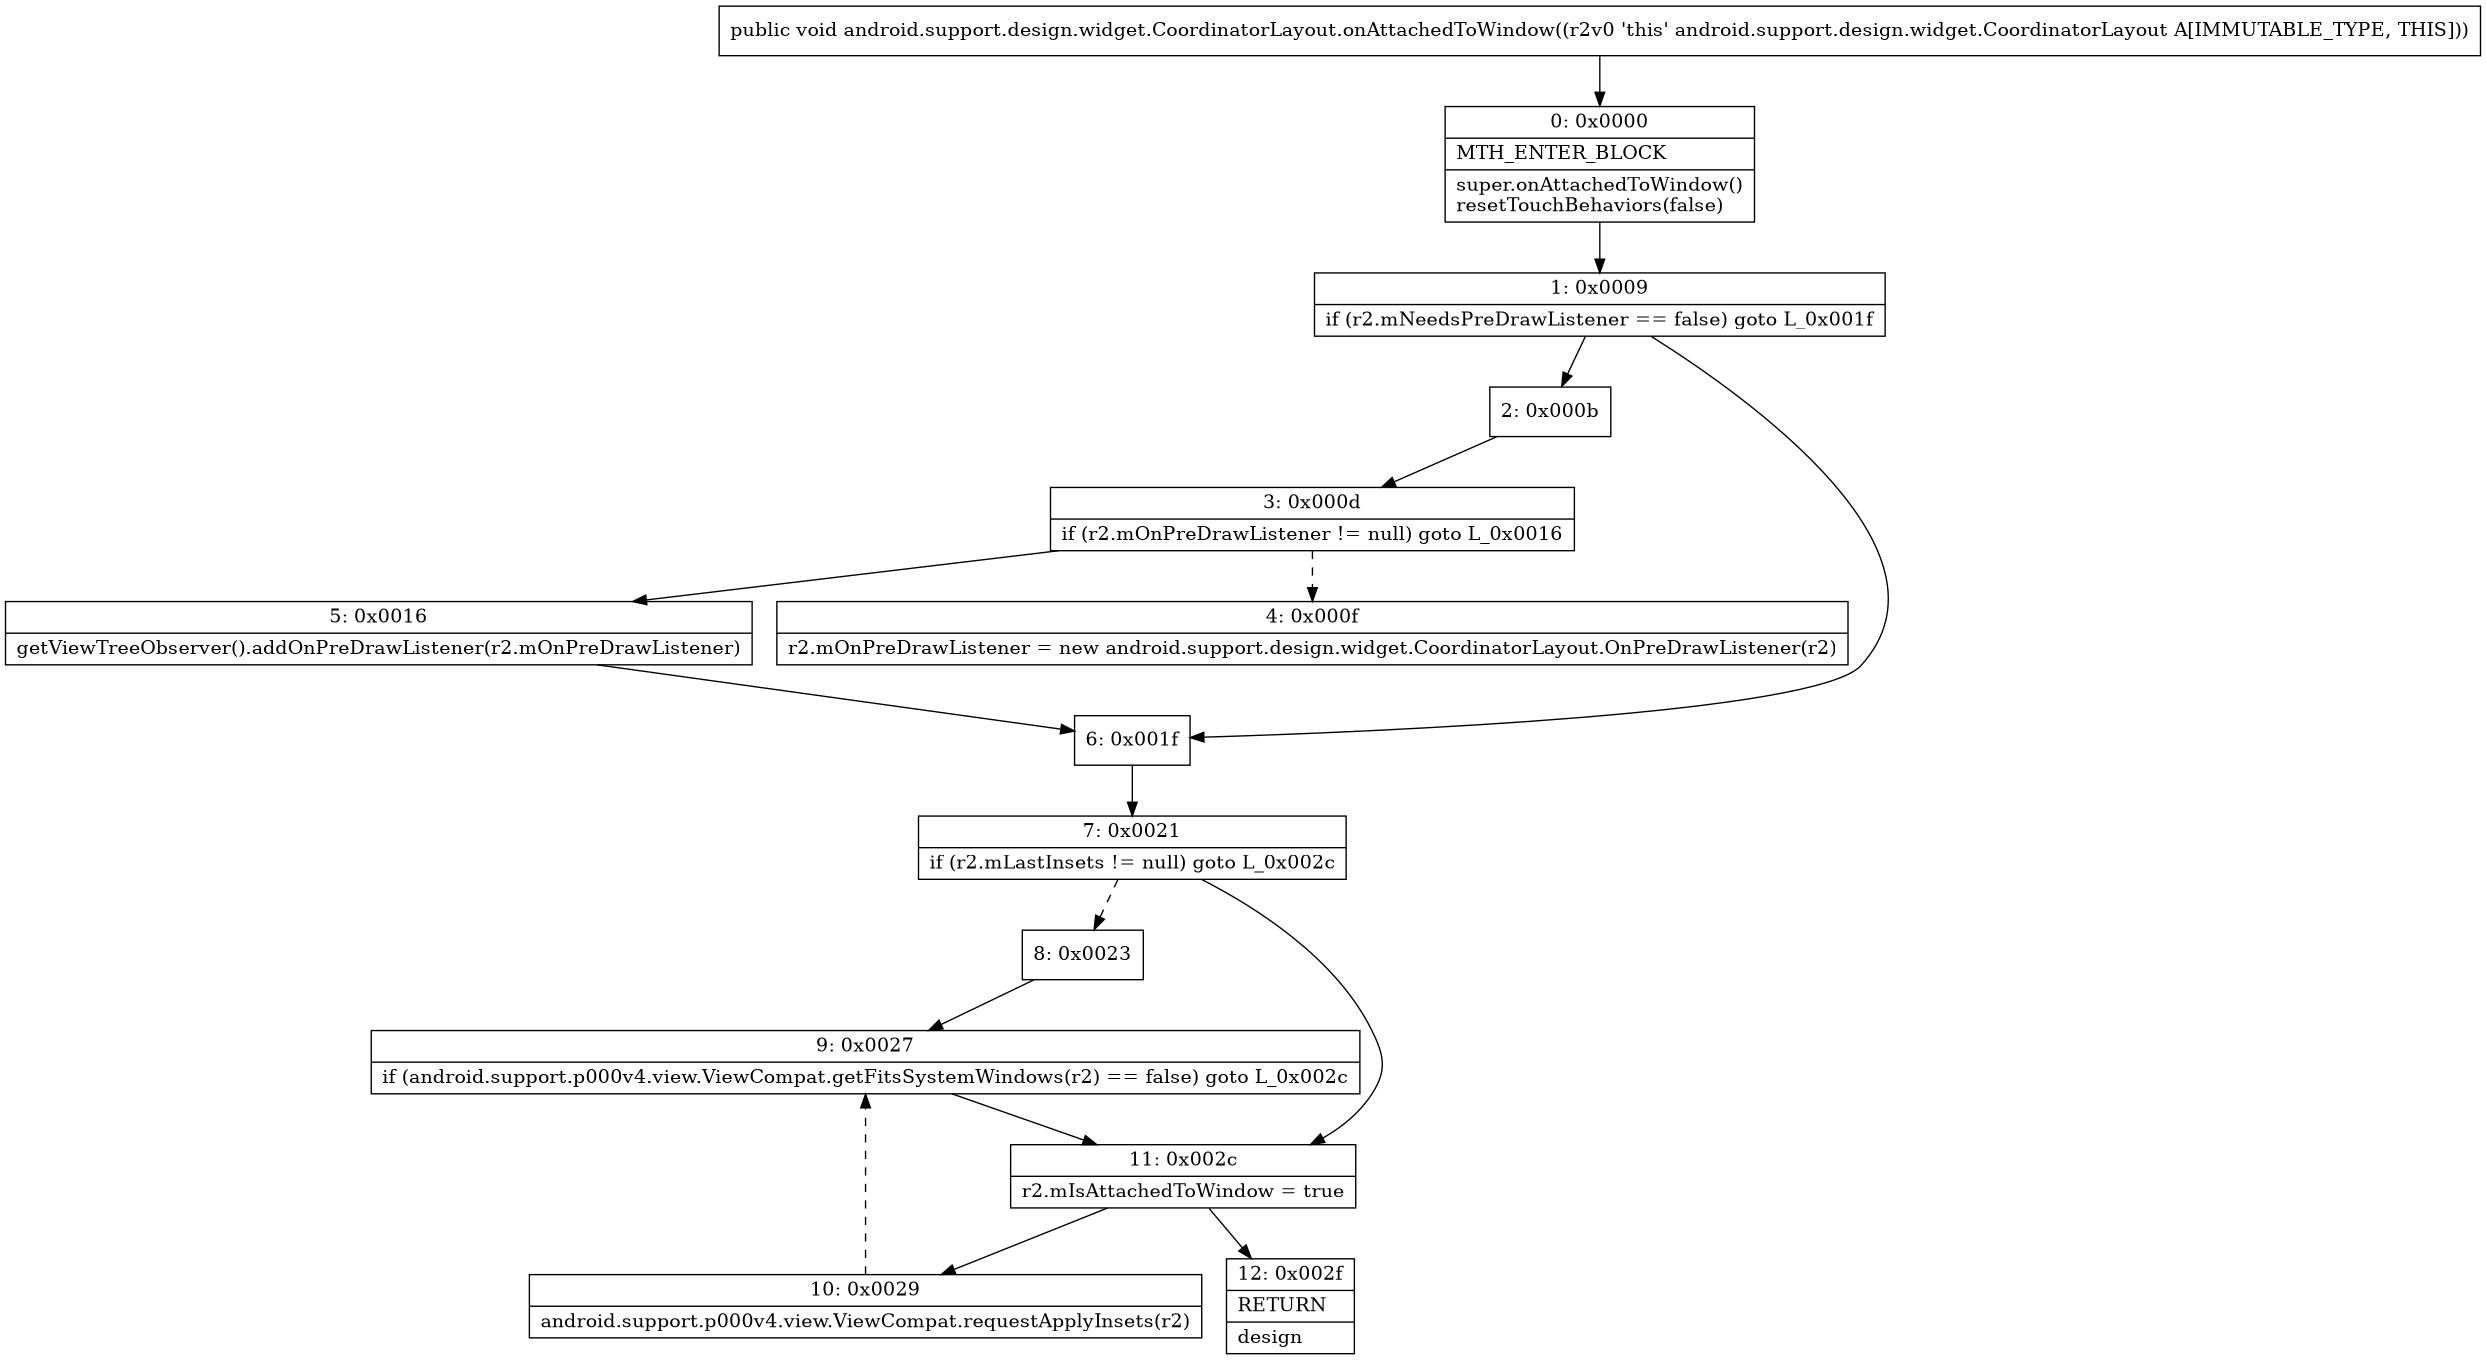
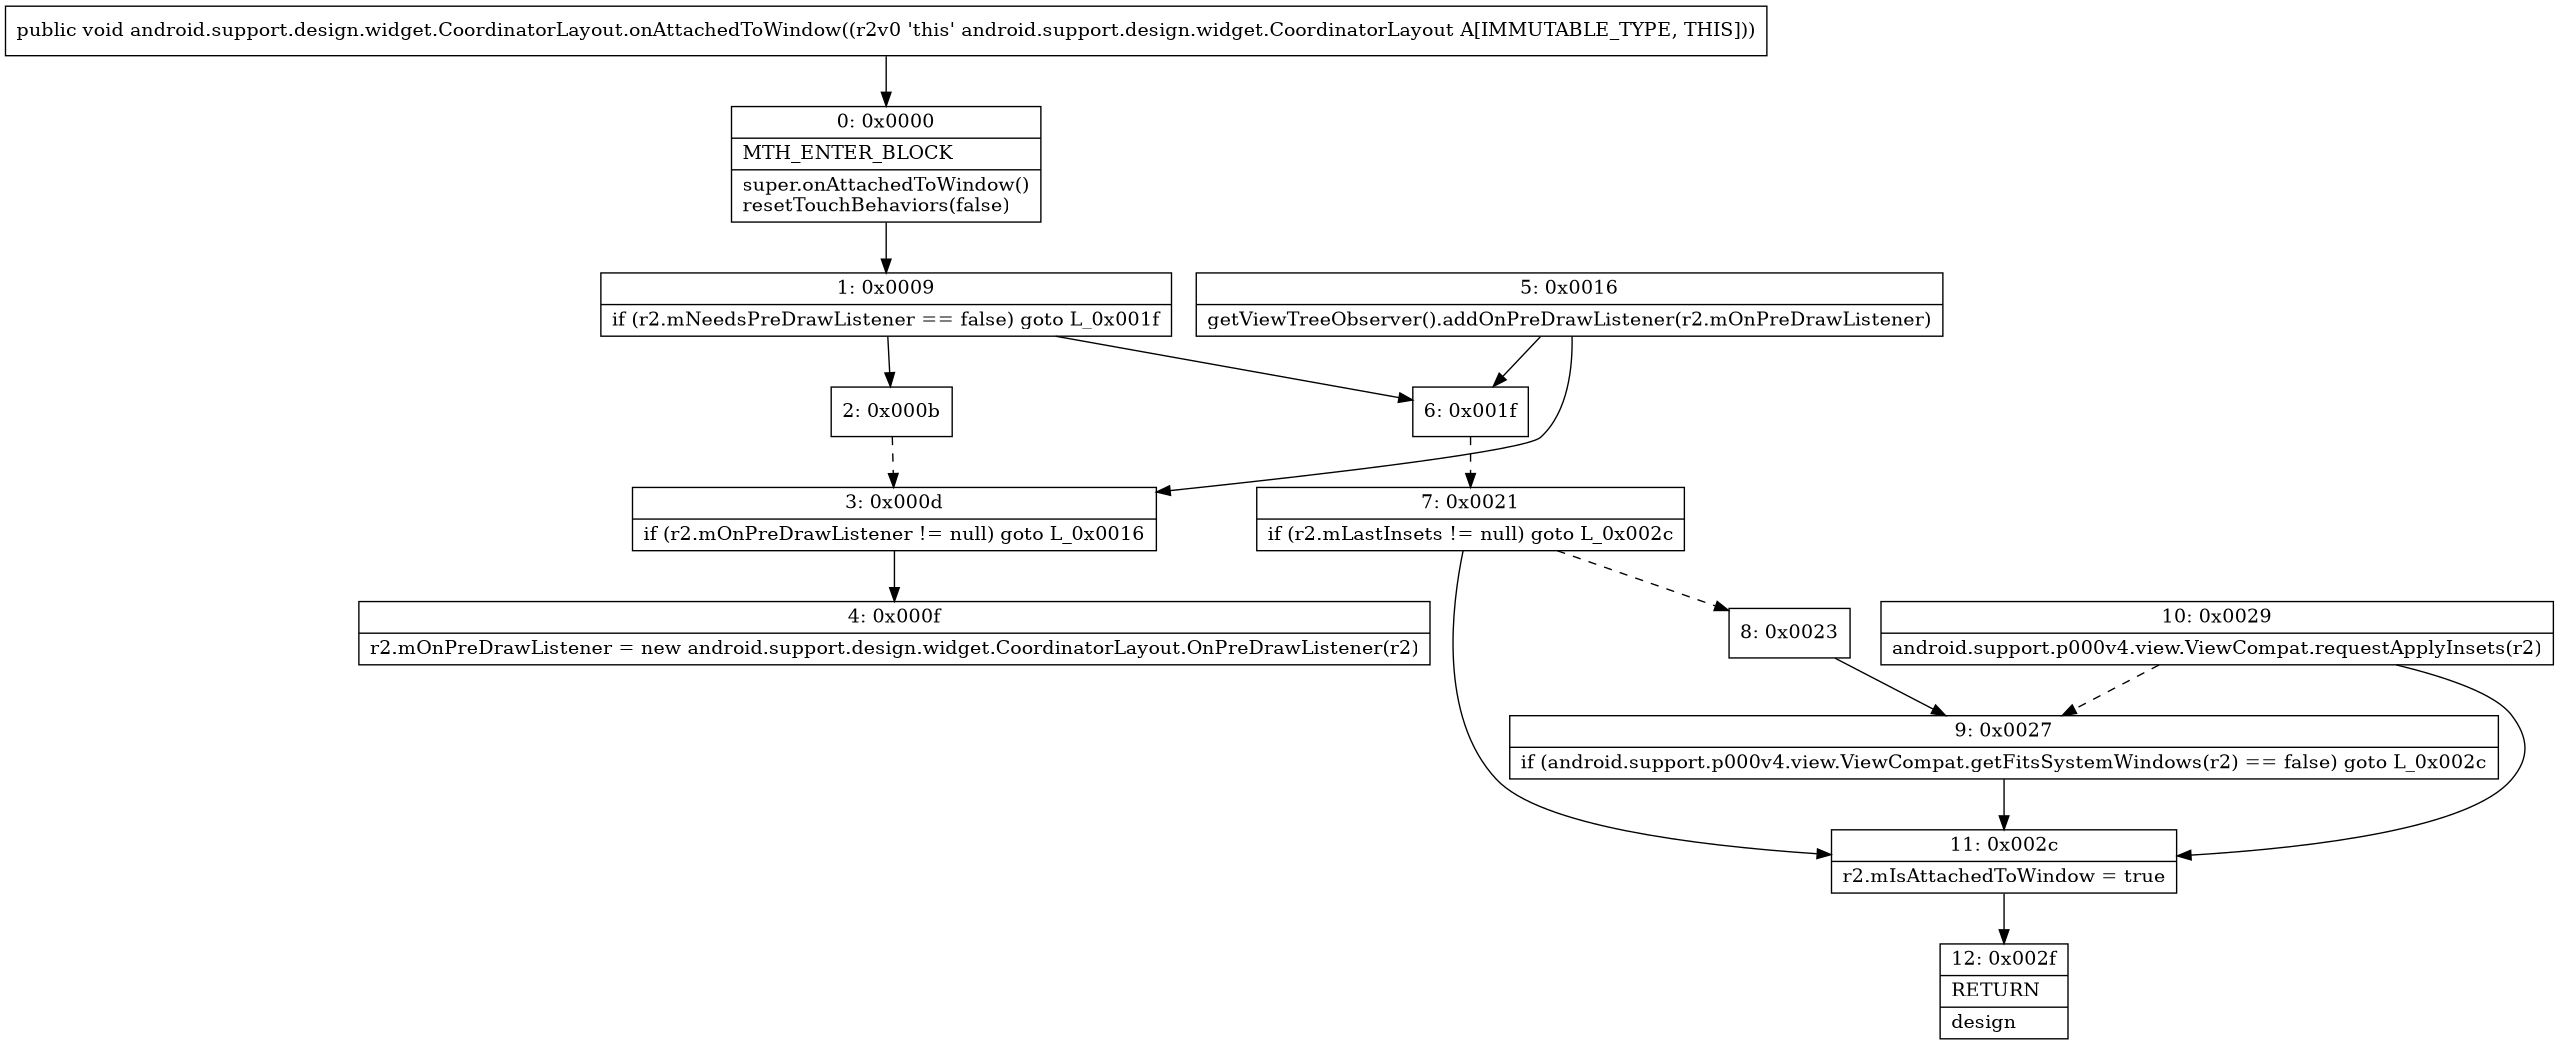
edge "2: 0x000b" -> "3: 0x000d": style solid -> dashed
edge "3: 0x000d" -> "4: 0x000f": style dashed -> solid
edge "3: 0x000d" -> "5: 0x0016": reversed
edge "6: 0x001f" -> "7: 0x0021": style solid -> dashed
edge "11: 0x002c" -> "10: 0x0029": reversed
